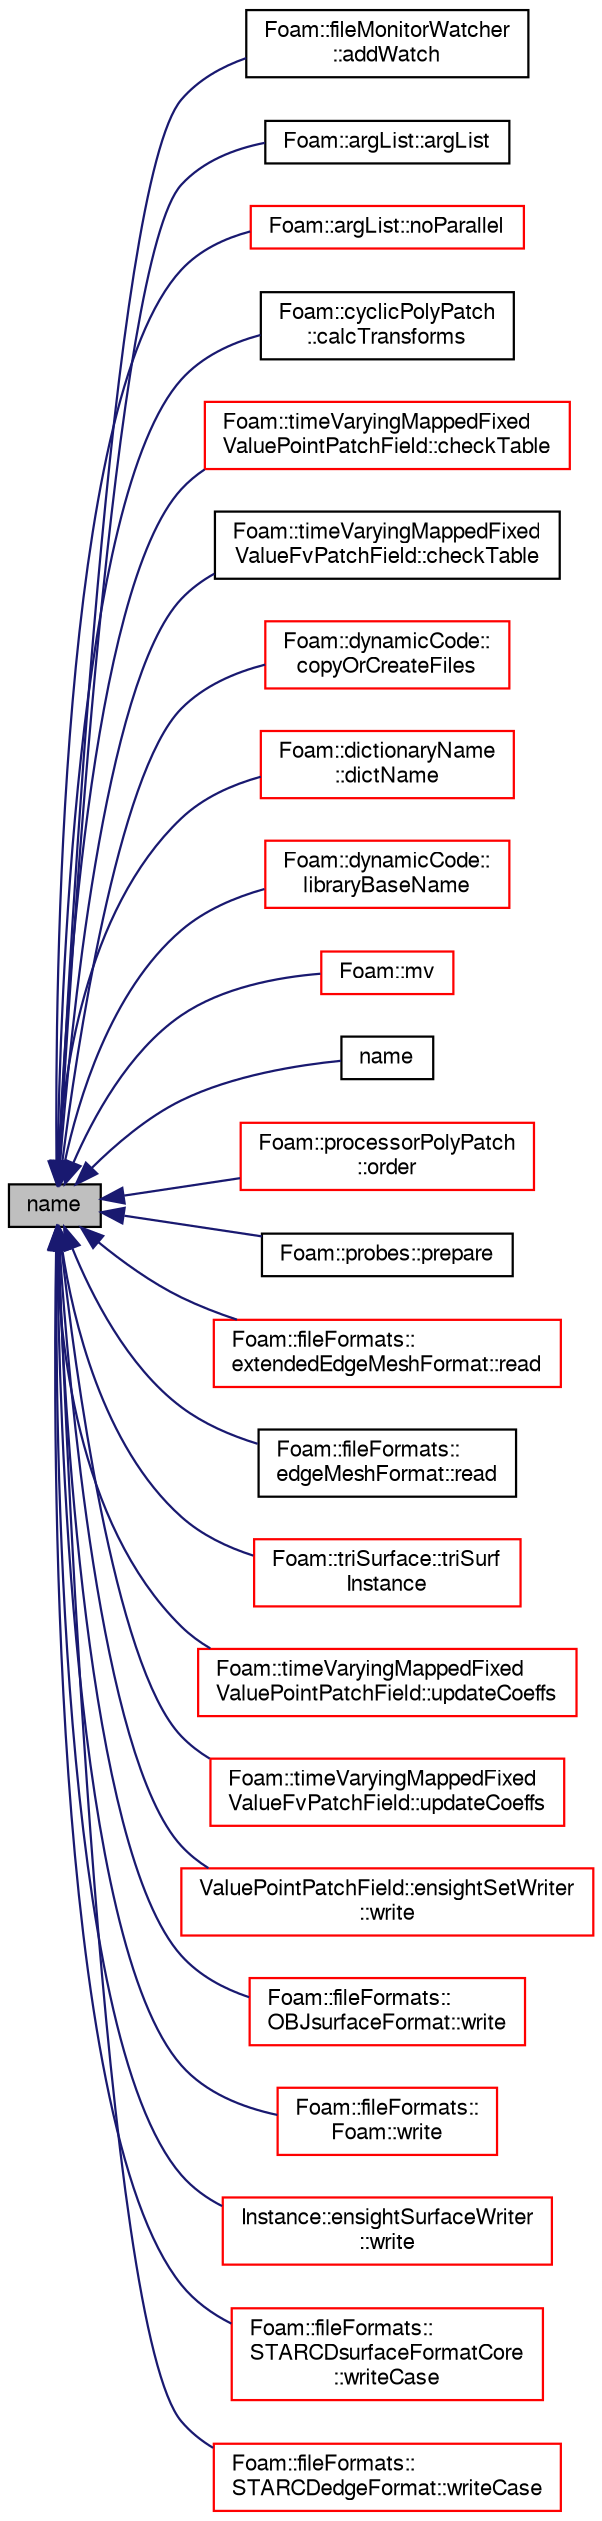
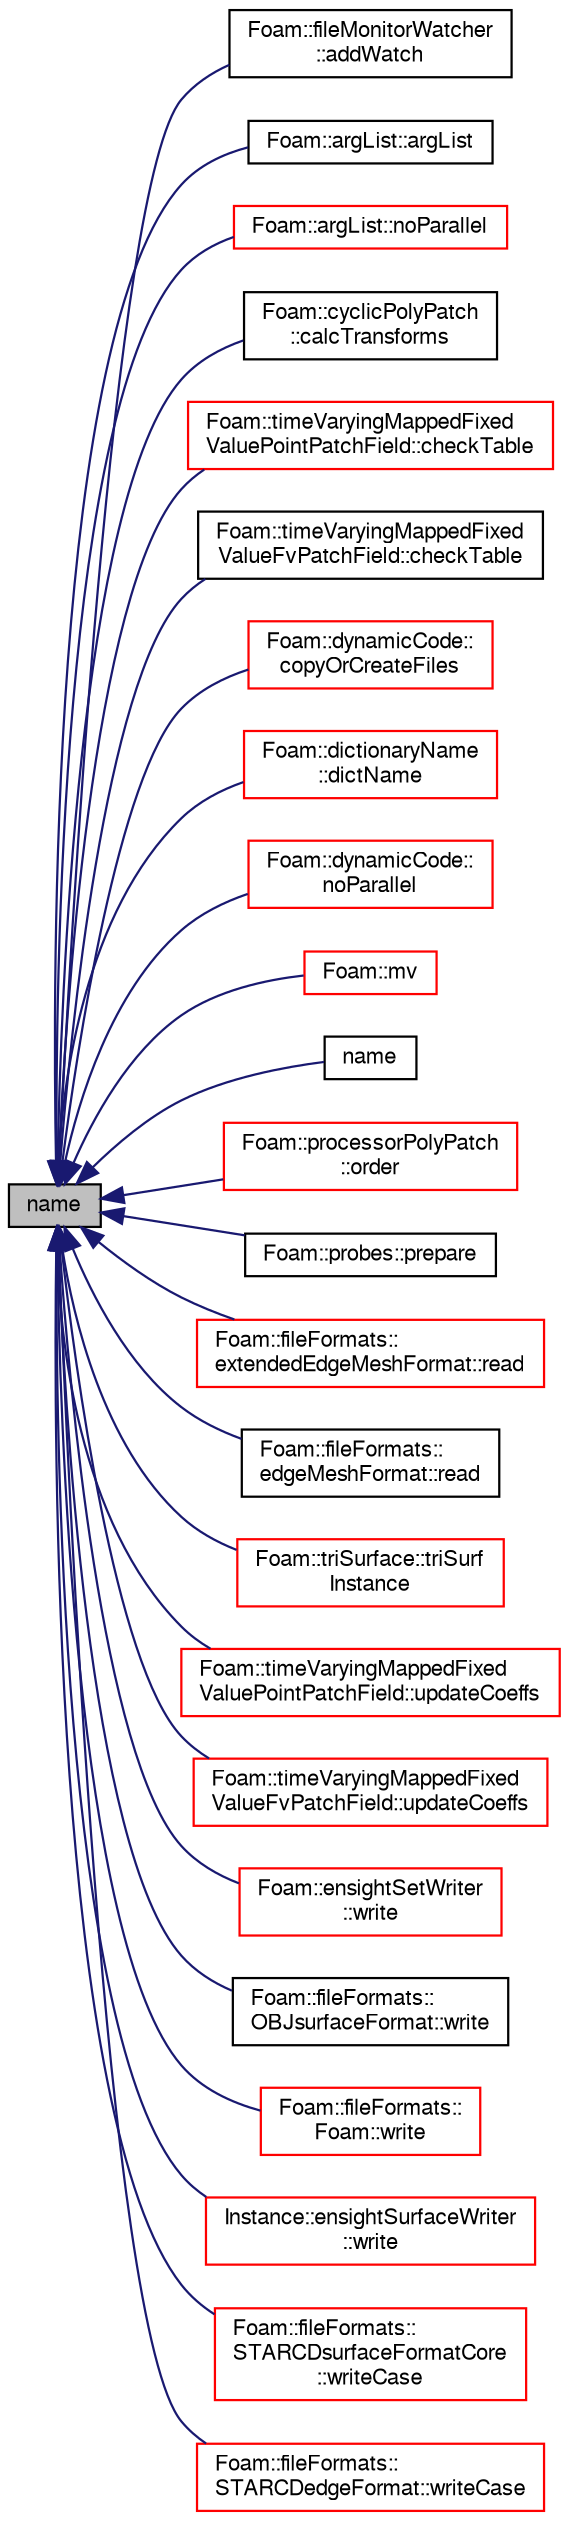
node "Foam::dynamicCode:: libraryBaseName": label "Foam::dynamicCode:: libraryBaseName" -> "Foam::dynamicCode:: noParallel"
node "ValuePointPatchField::ensightSetWriter ::write": label "ValuePointPatchField::ensightSetWriter ::write" -> "Foam::ensightSetWriter ::write"
node "Foam::fileFormats:: OBJsurfaceFormat::write": color red -> black
